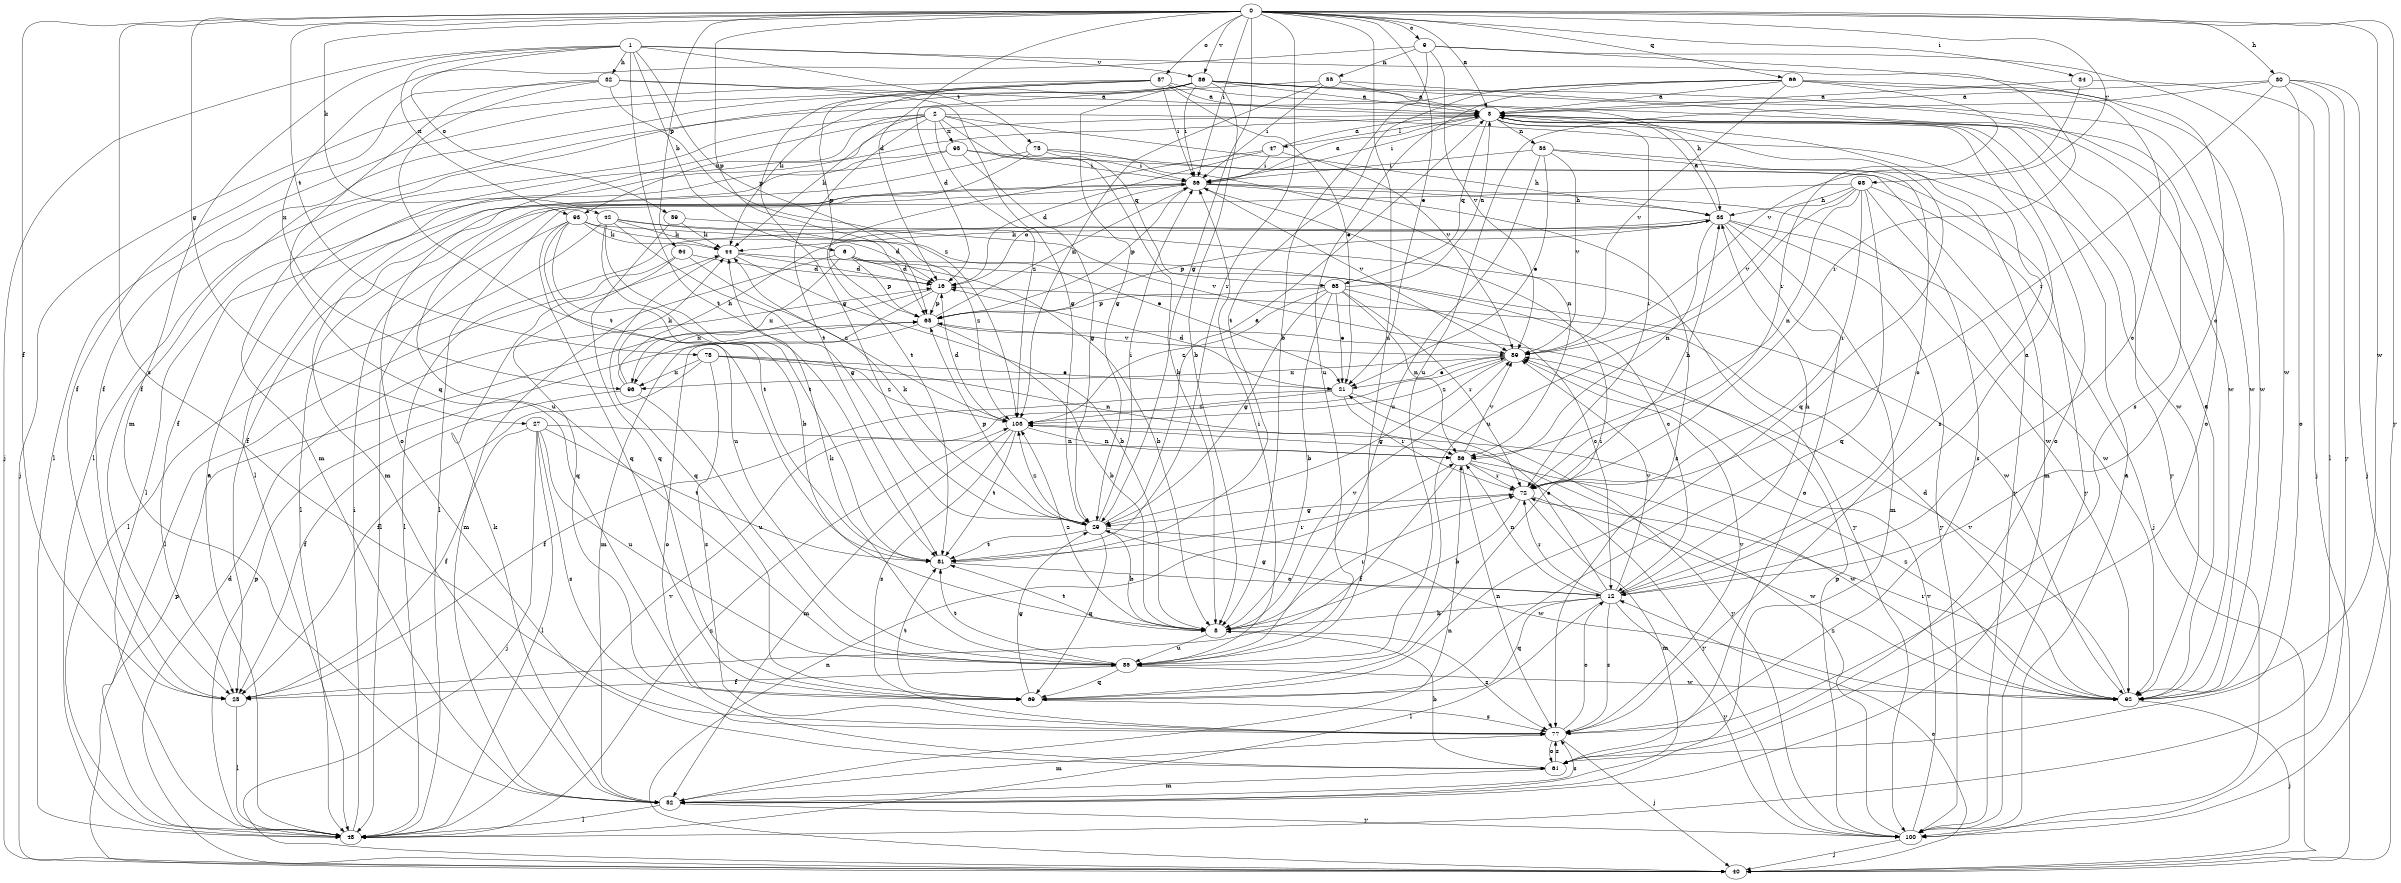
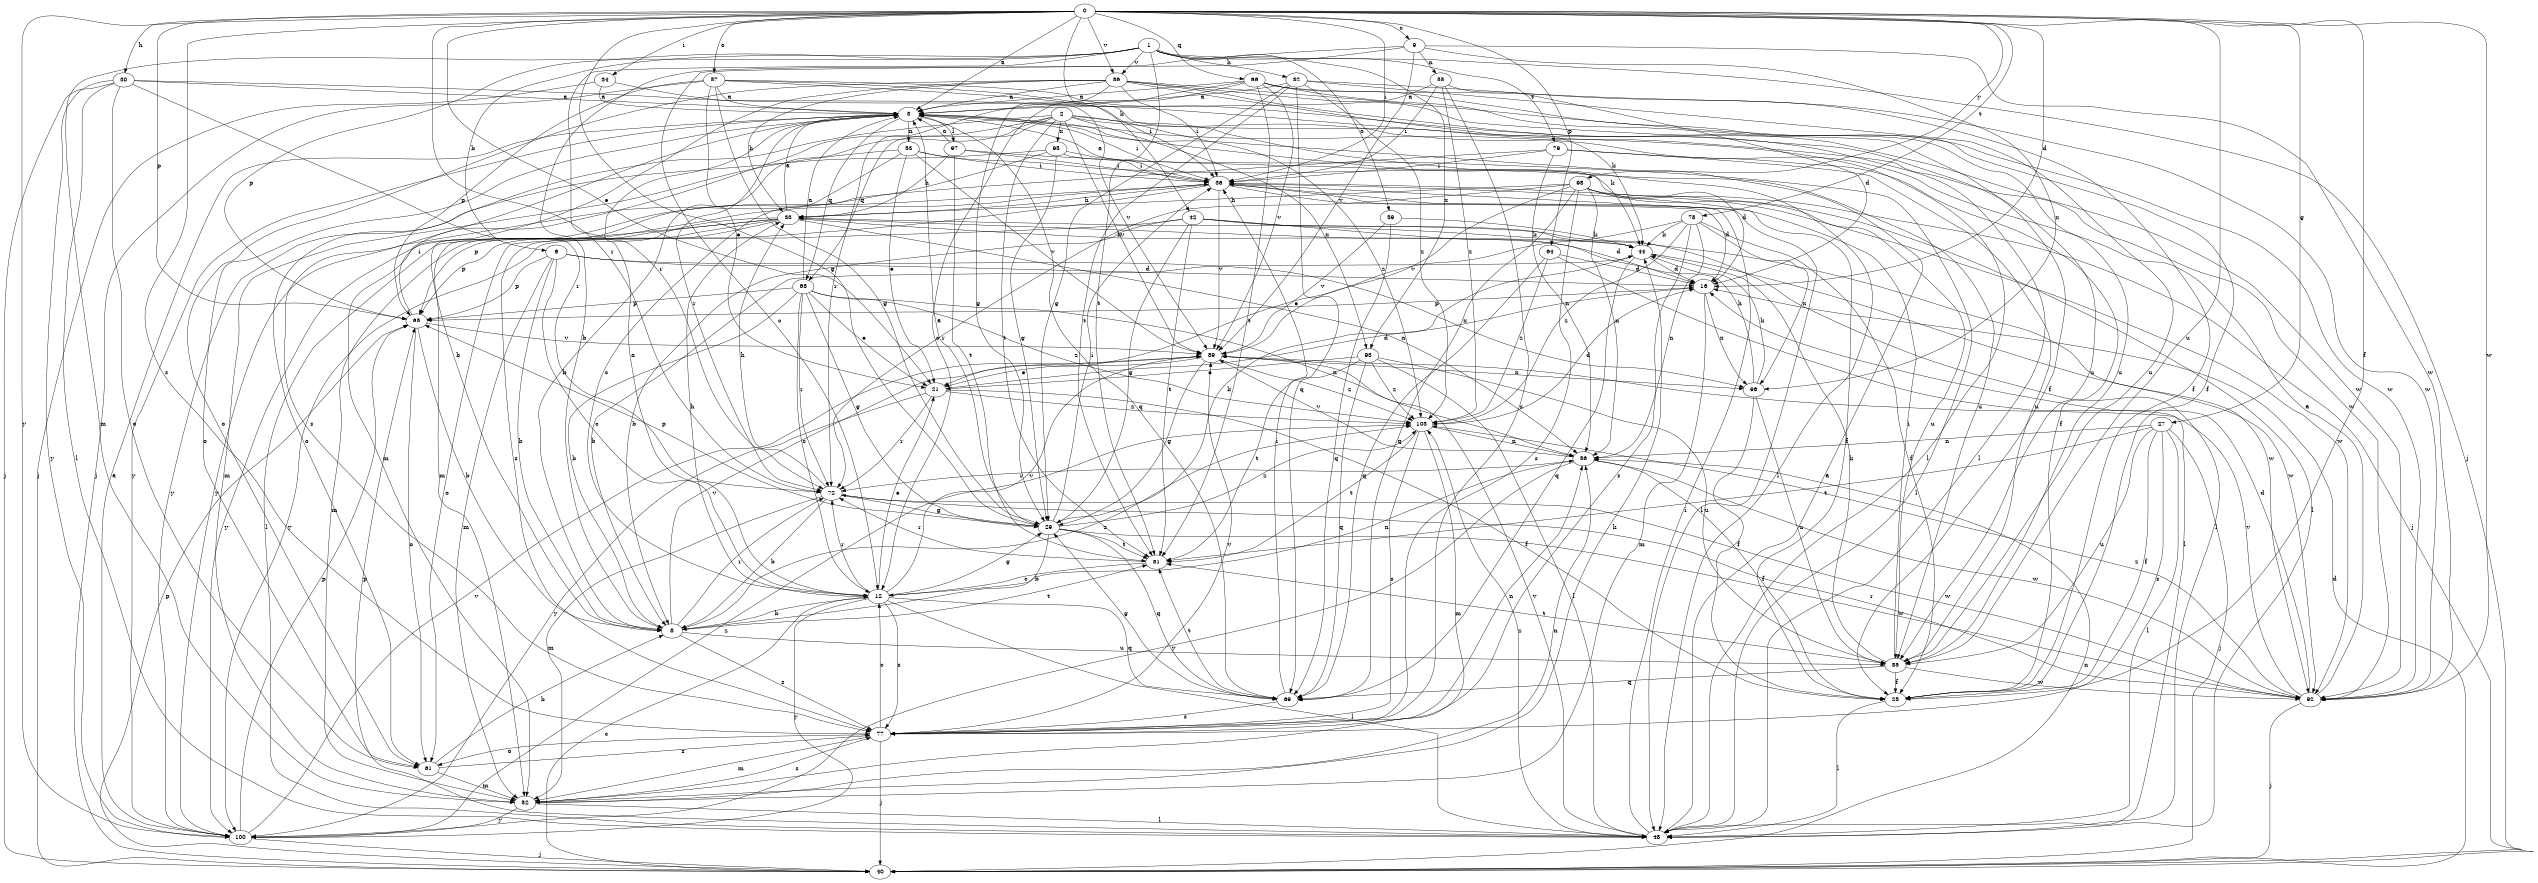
node "75": label "75" -> "79"
node "47": label "47" -> "97"
edge "32" -> "85": added, label "u"
edge "36" -> "16": label "o" -> "d"
edge "93" -> "44": now "78" -> "44"
edge "0" -> "81": now "0" -> "72"
edge "56" -> "77": reversed
